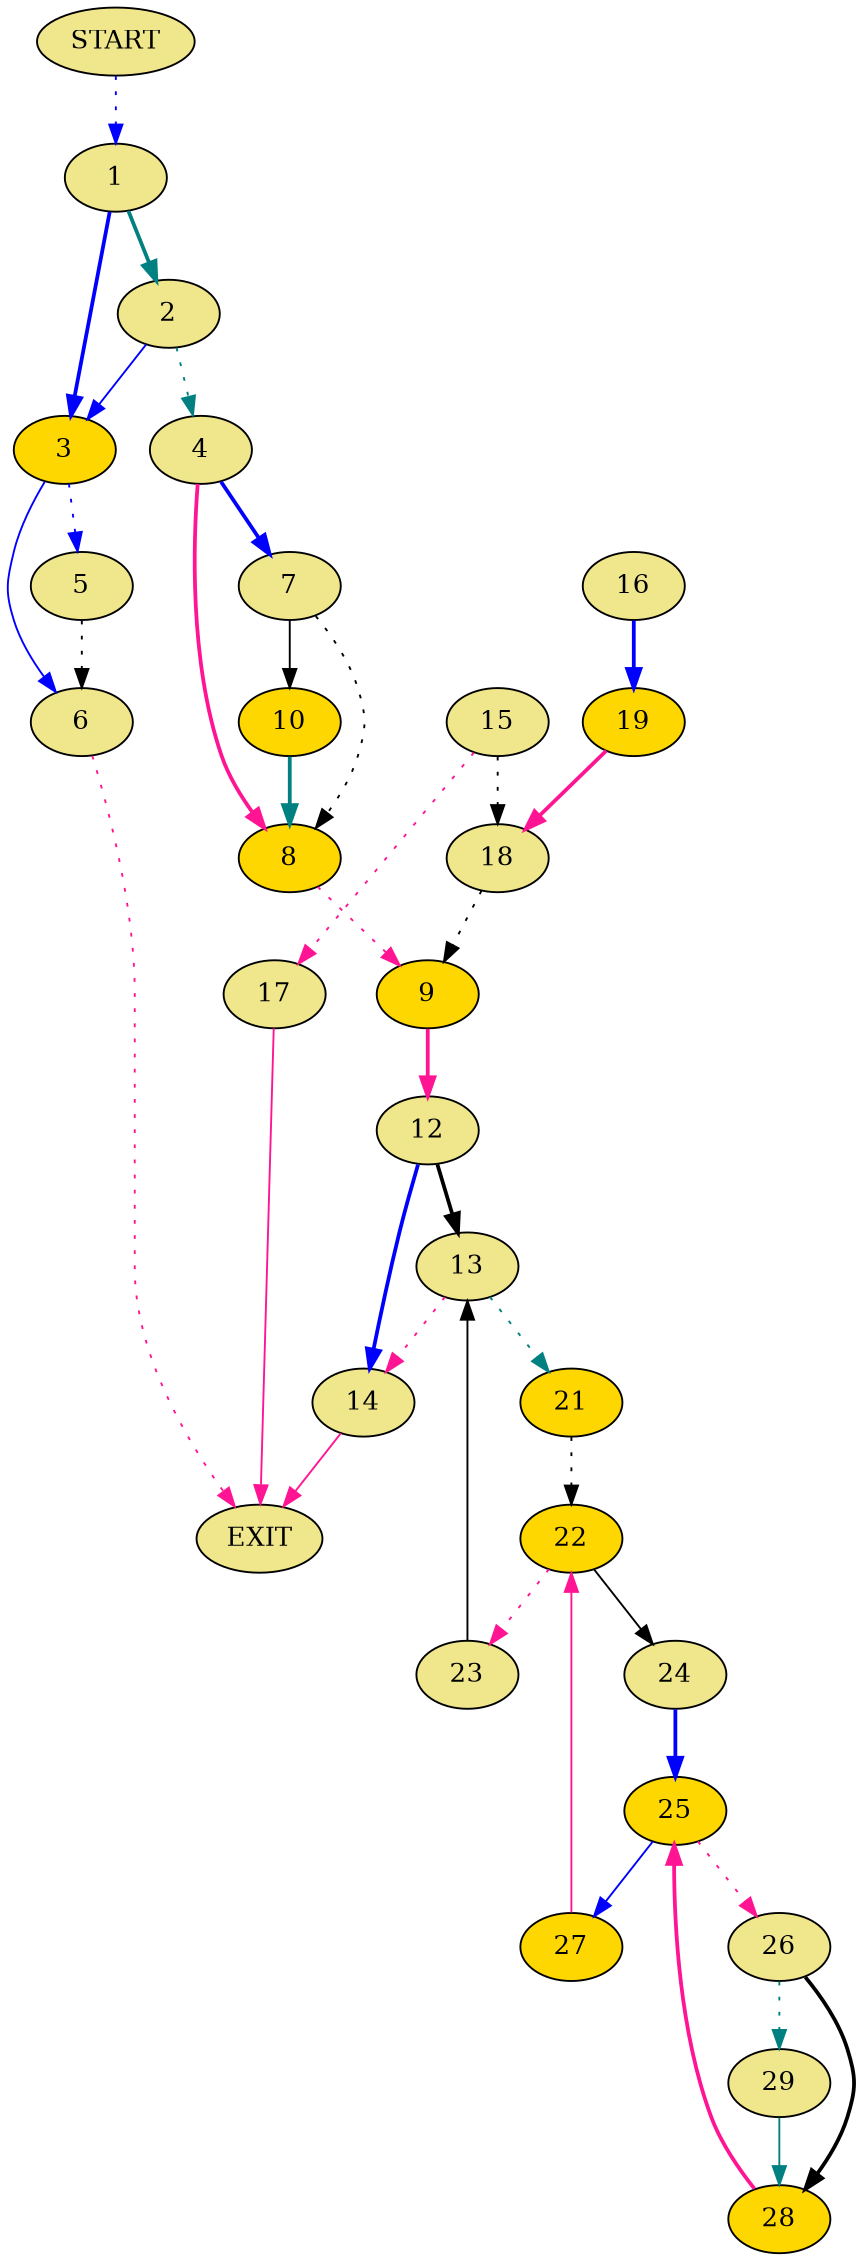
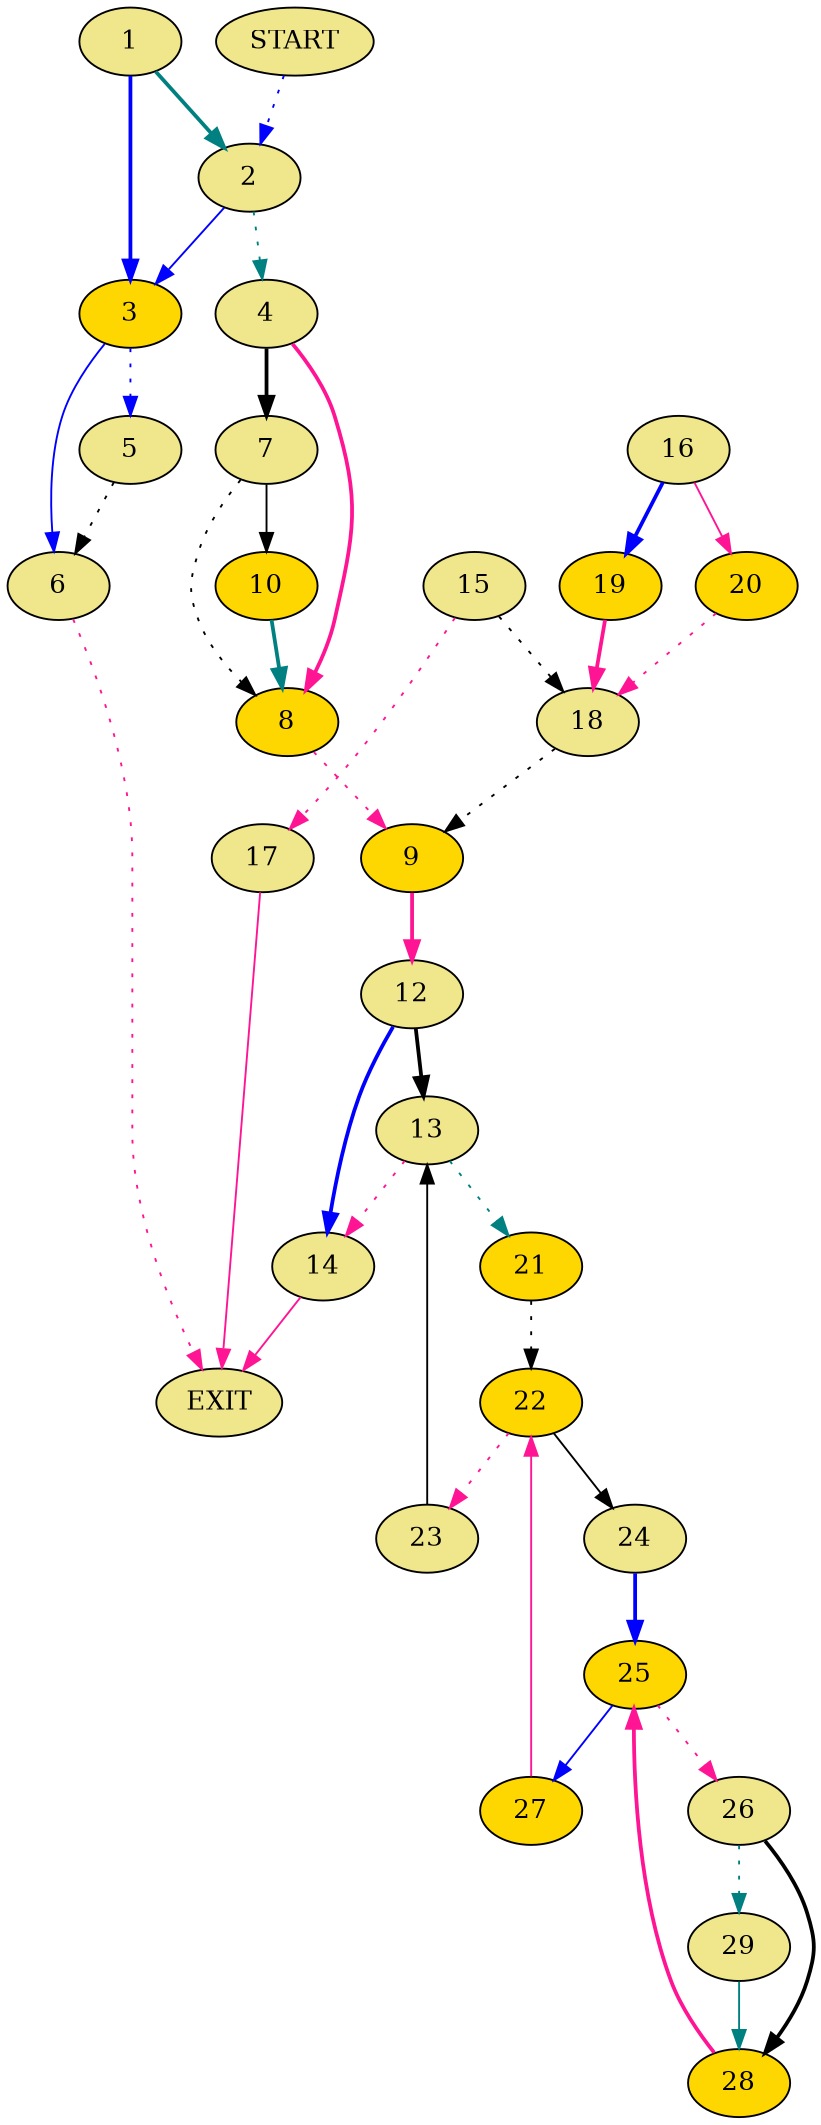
edge "START" -> "1": now "START" -> "2"
edge "4" -> "7": color blue -> black
node "20": added
